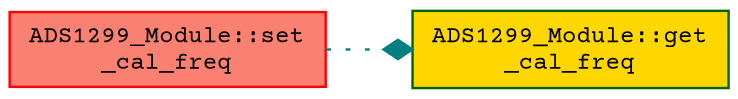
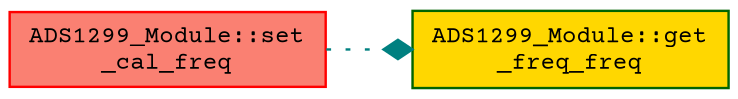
node "ADS1299_Module::get _cal_freq": label "ADS1299_Module::get _cal_freq" -> "ADS1299_Module::get _freq_freq"
